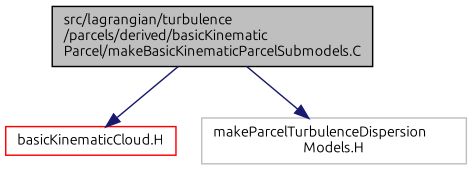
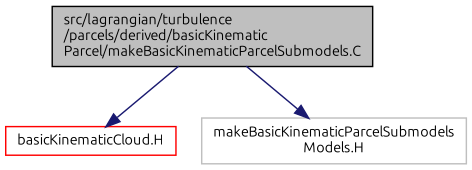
node "makeParcelTurbulenceDispersion Models.H": label "makeParcelTurbulenceDispersion Models.H" -> "makeBasicKinematicParcelSubmodels Models.H"
